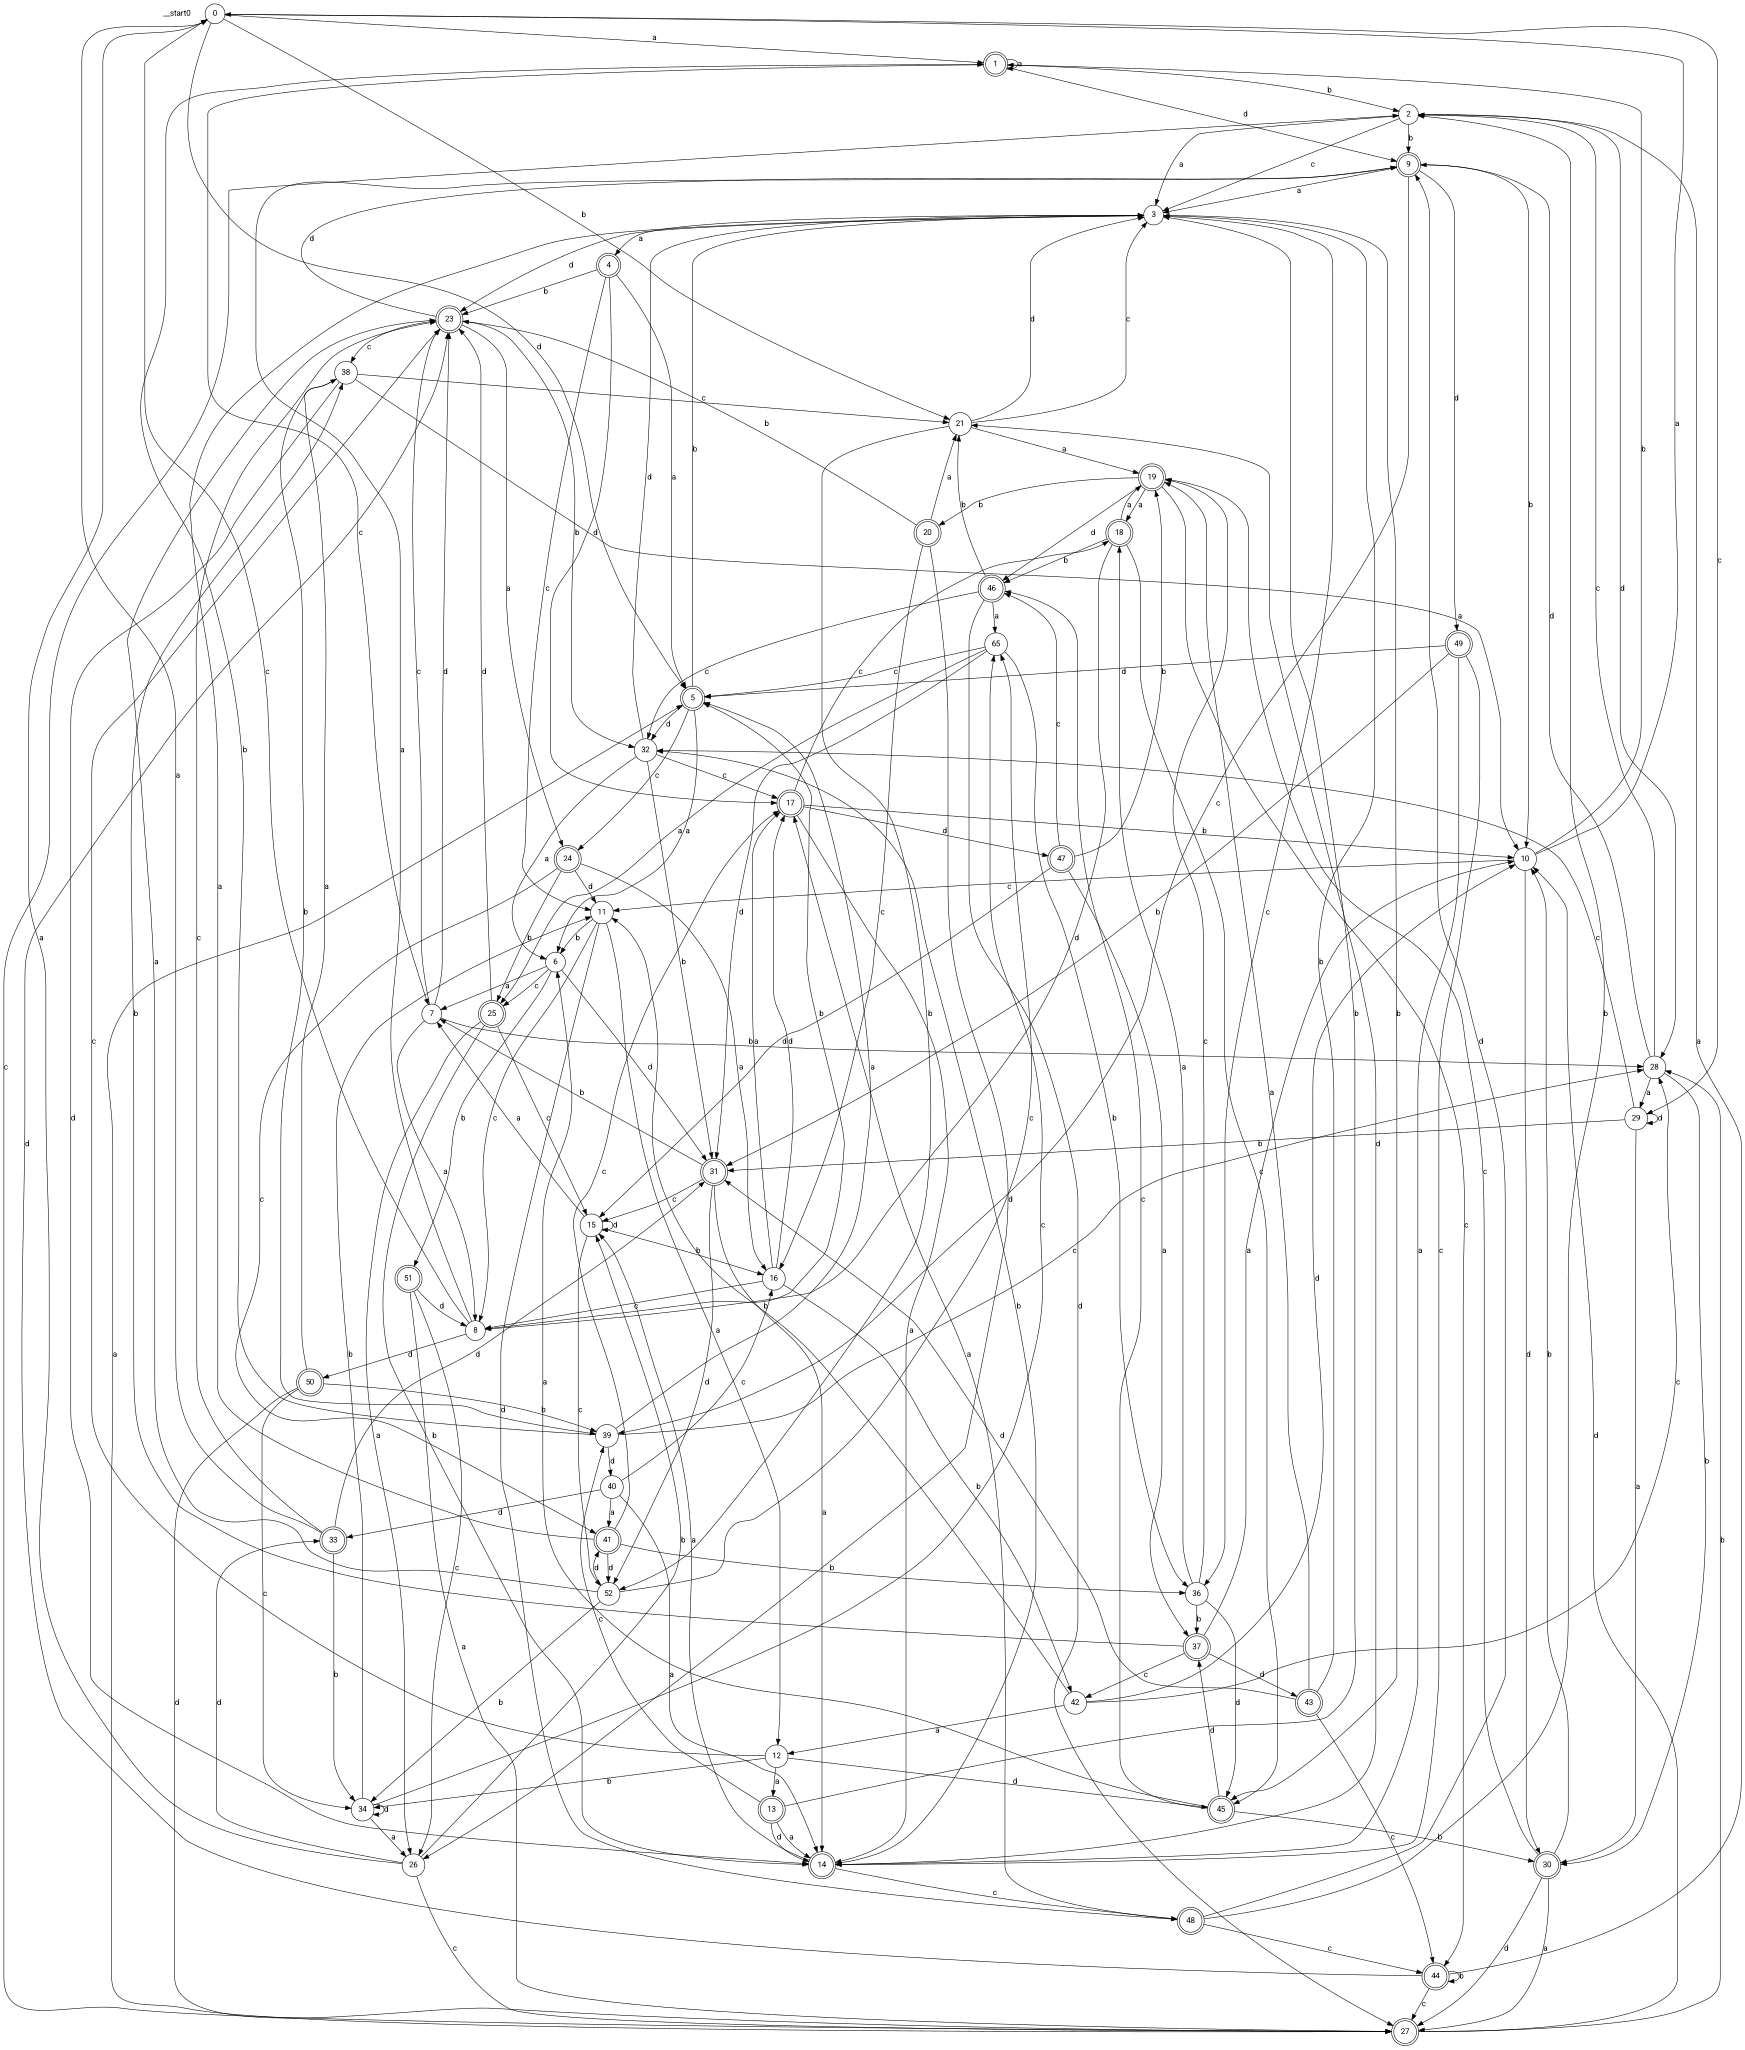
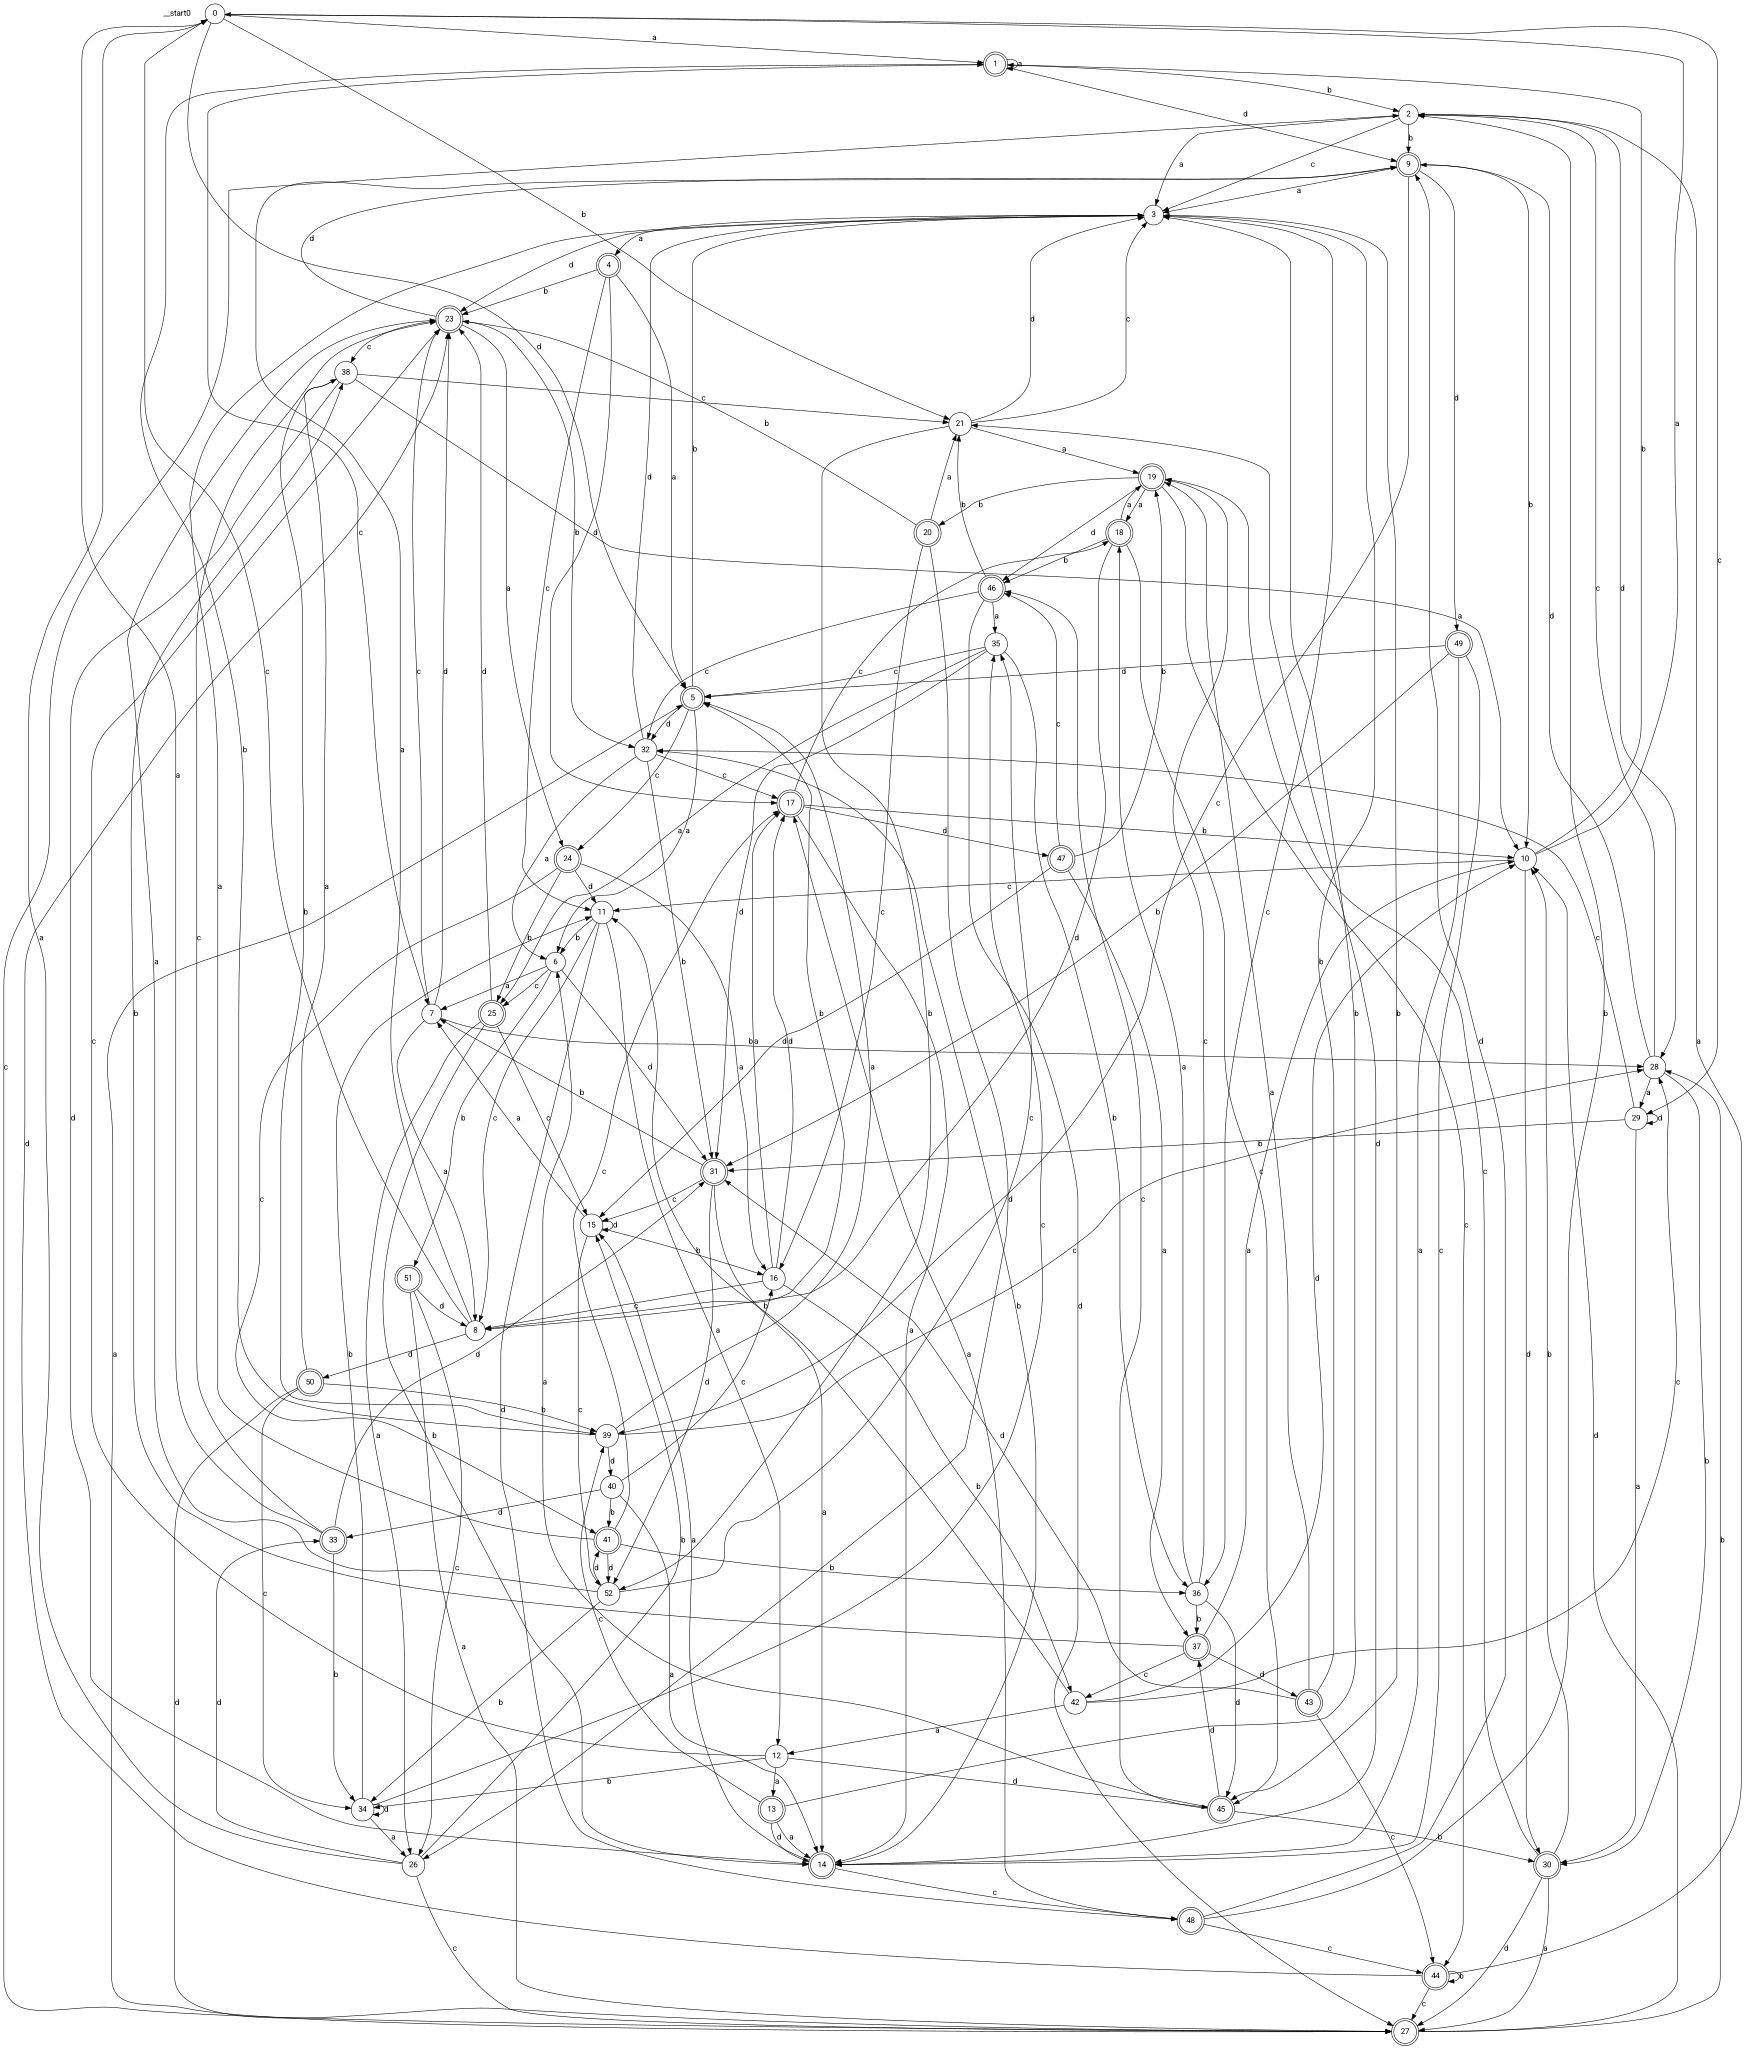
node "65": label "65" -> "35"
edge "40" -> "41": label "a" -> "b"
